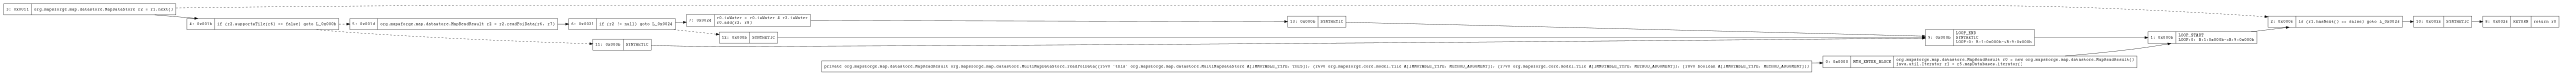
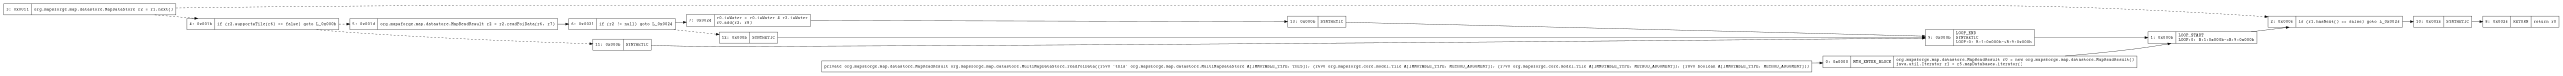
edge "3: 0x0011" -> "4: 0x001b": style solid -> dashed
